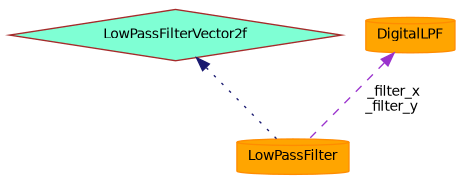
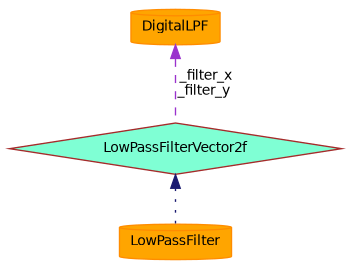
edge "LowPassFilter" -> "DigitalLPF": now "LowPassFilterVector2f" -> "DigitalLPF"
